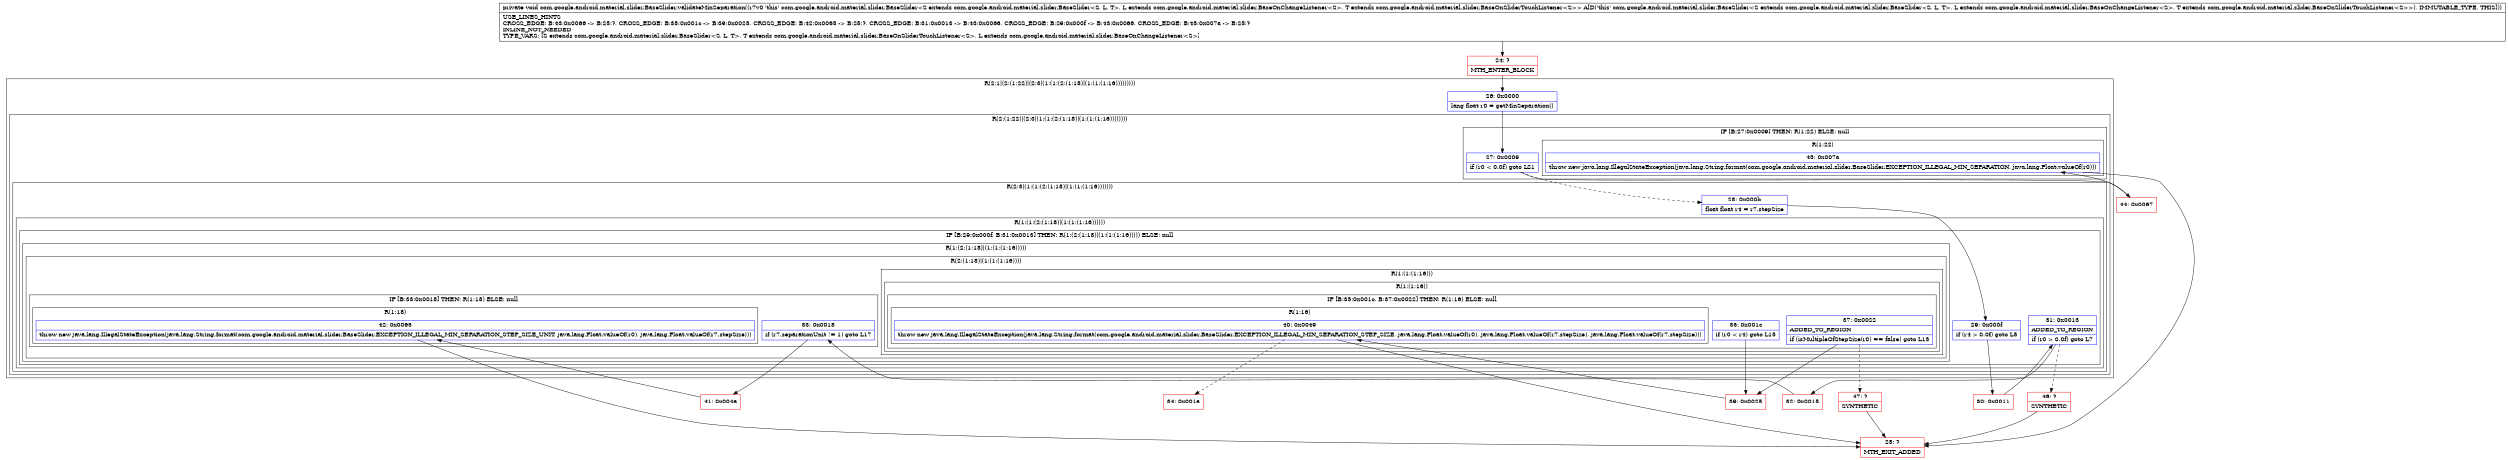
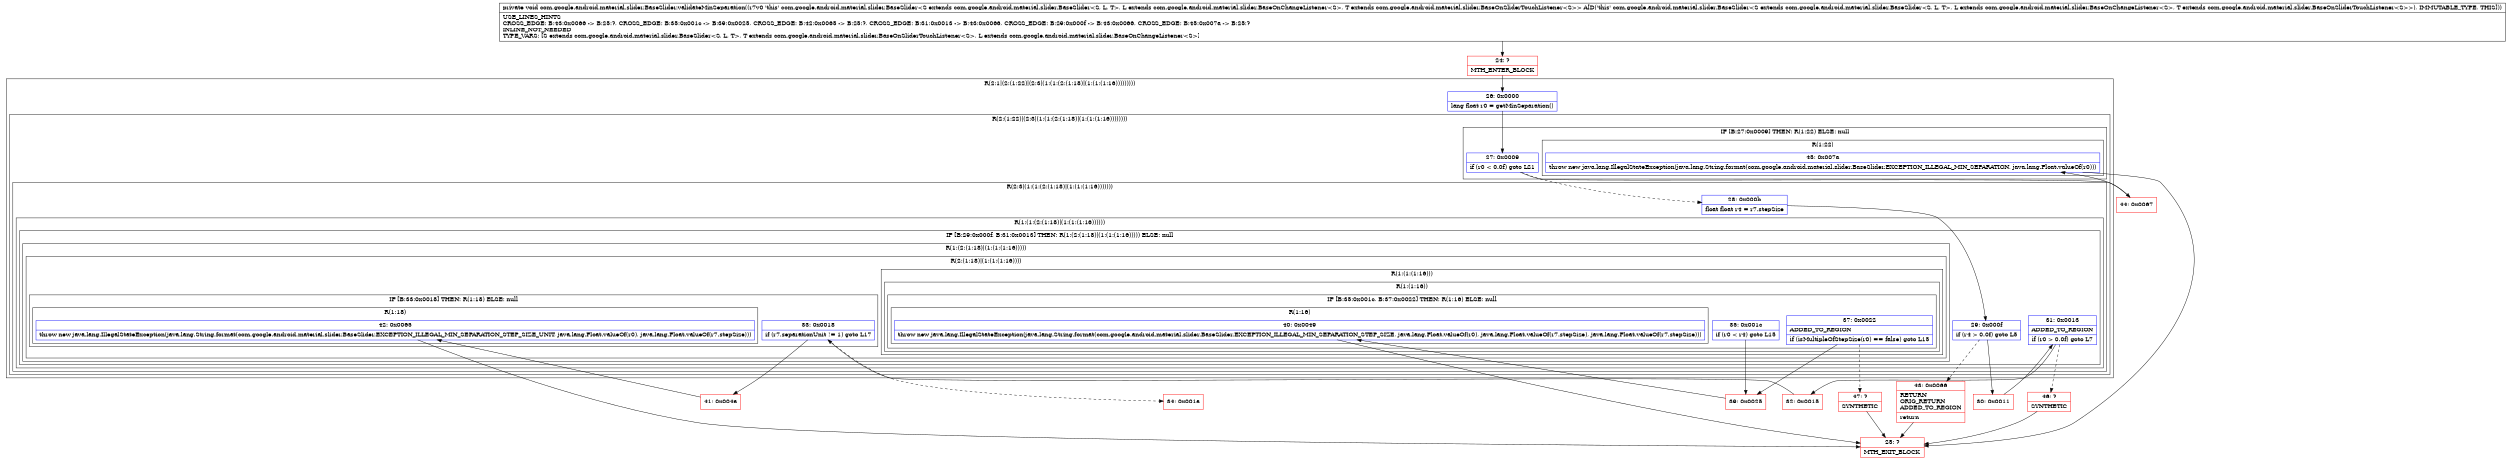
edge "40: 0x0049" -> "34: 0x001a": now "33: 0x0018" -> "34: 0x001a"
node "43: 0x0066": added
node "25: ?": text "MTH_EXIT_ADDED" -> "MTH_EXIT_BLOCK"
